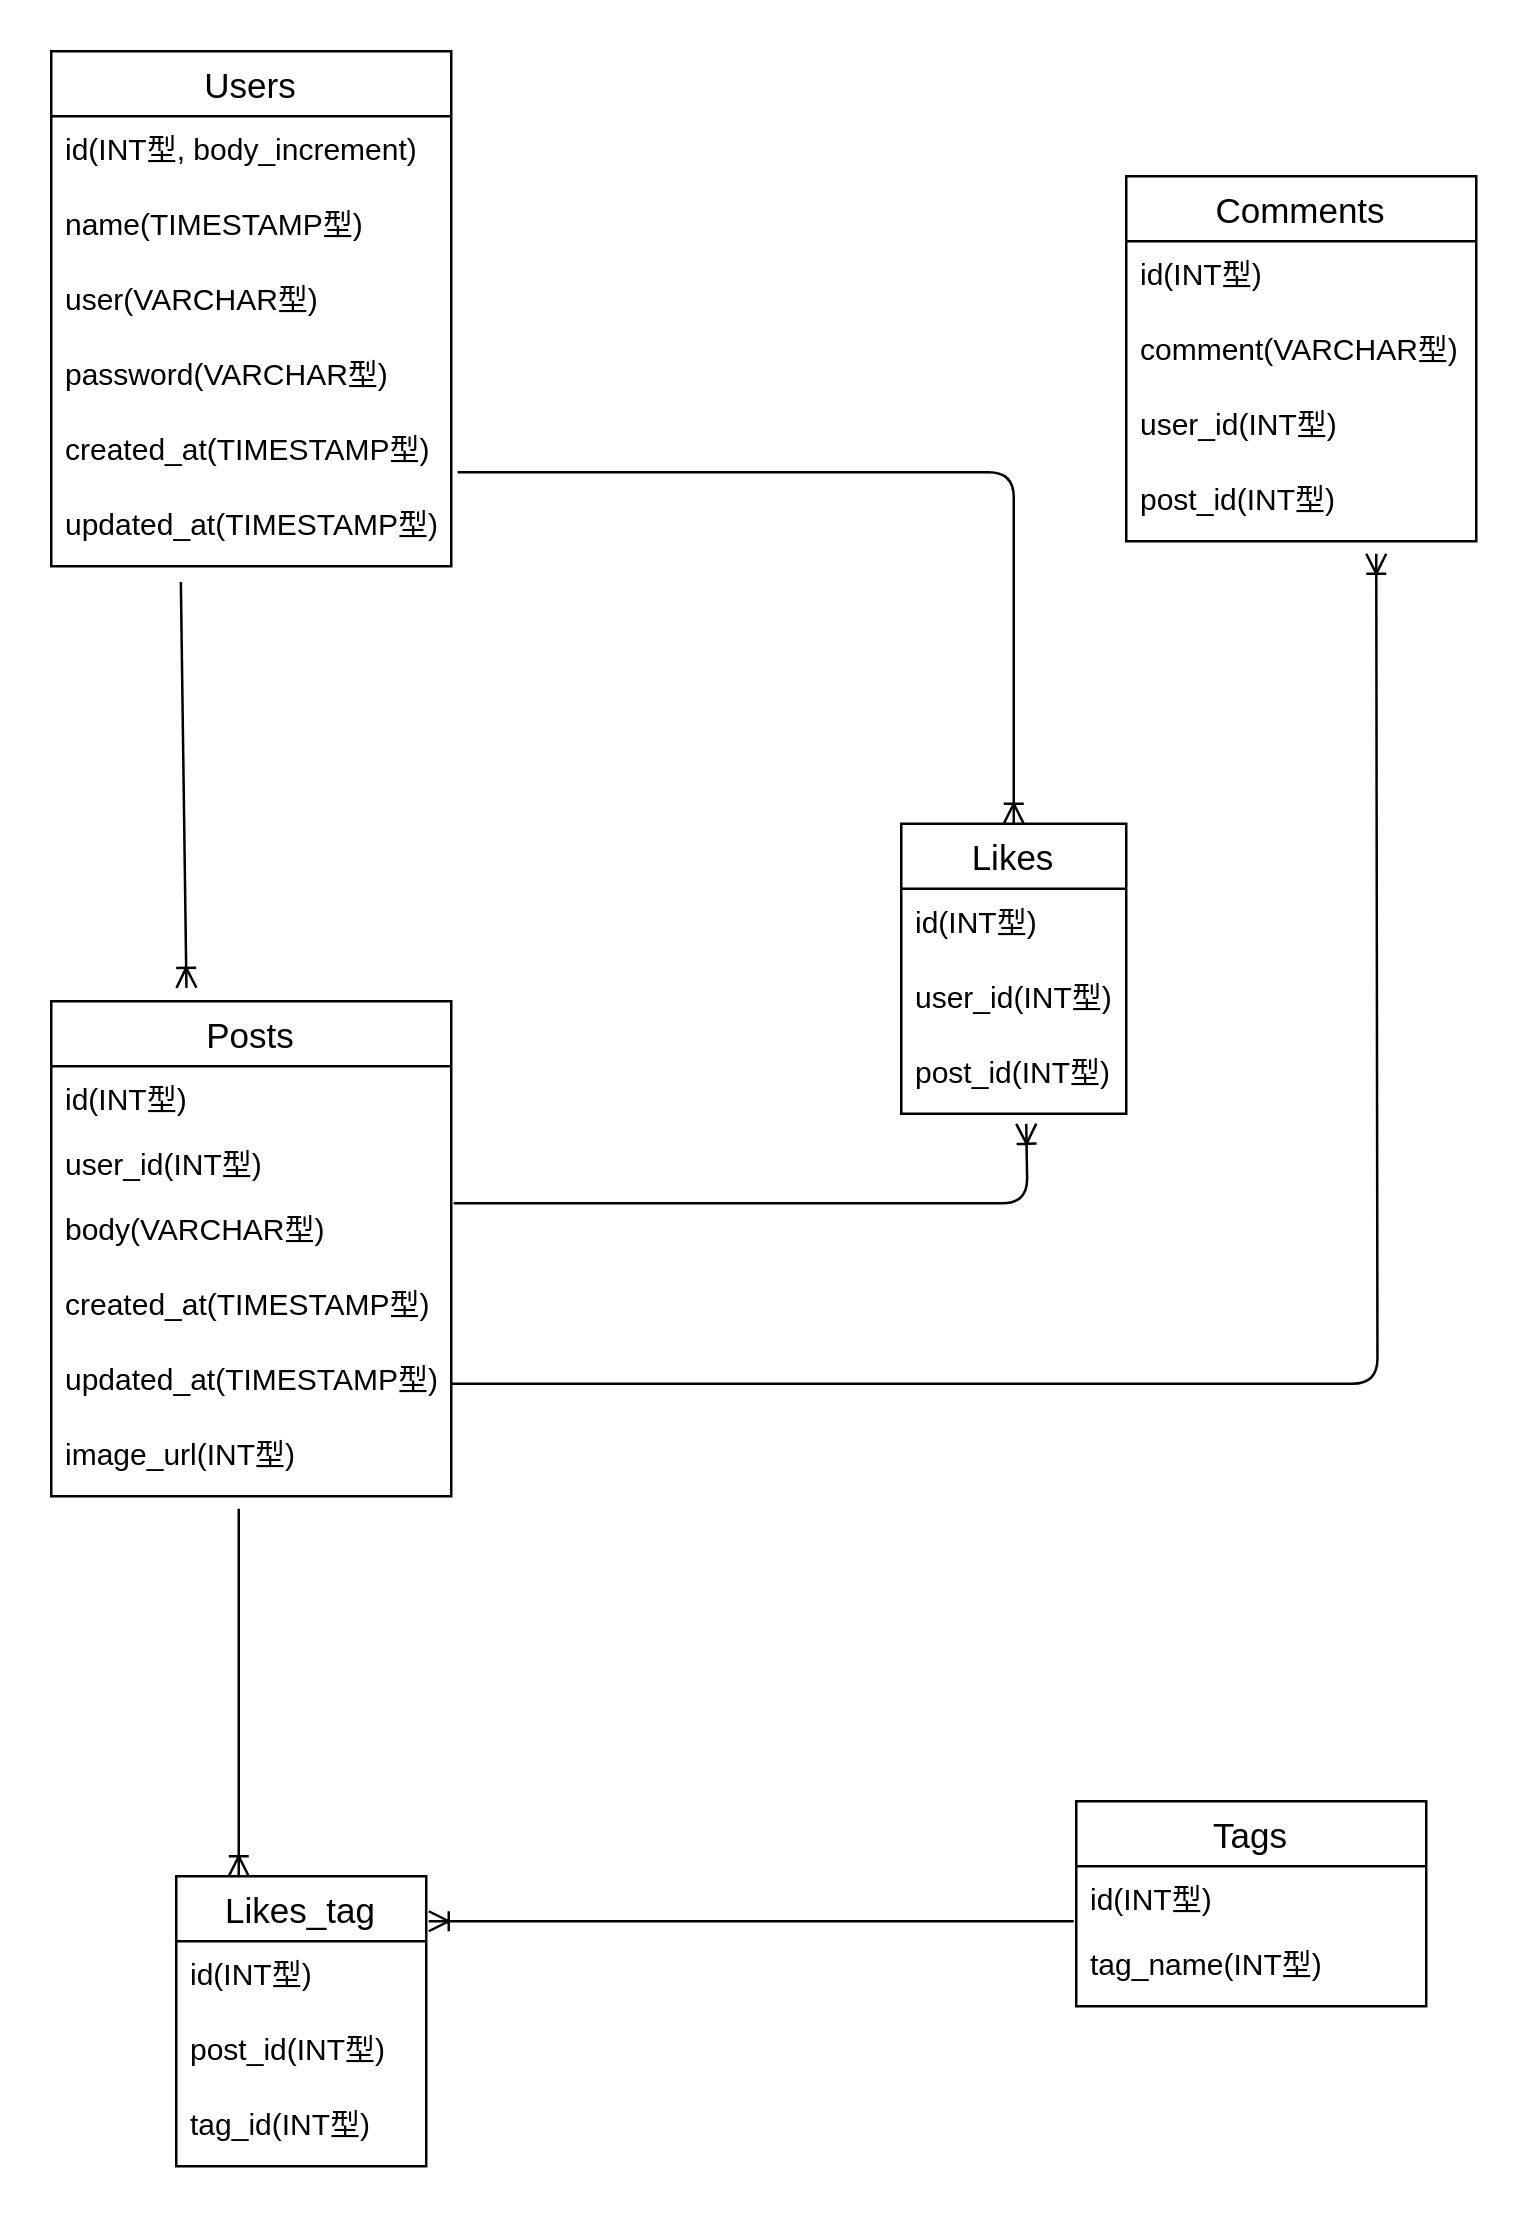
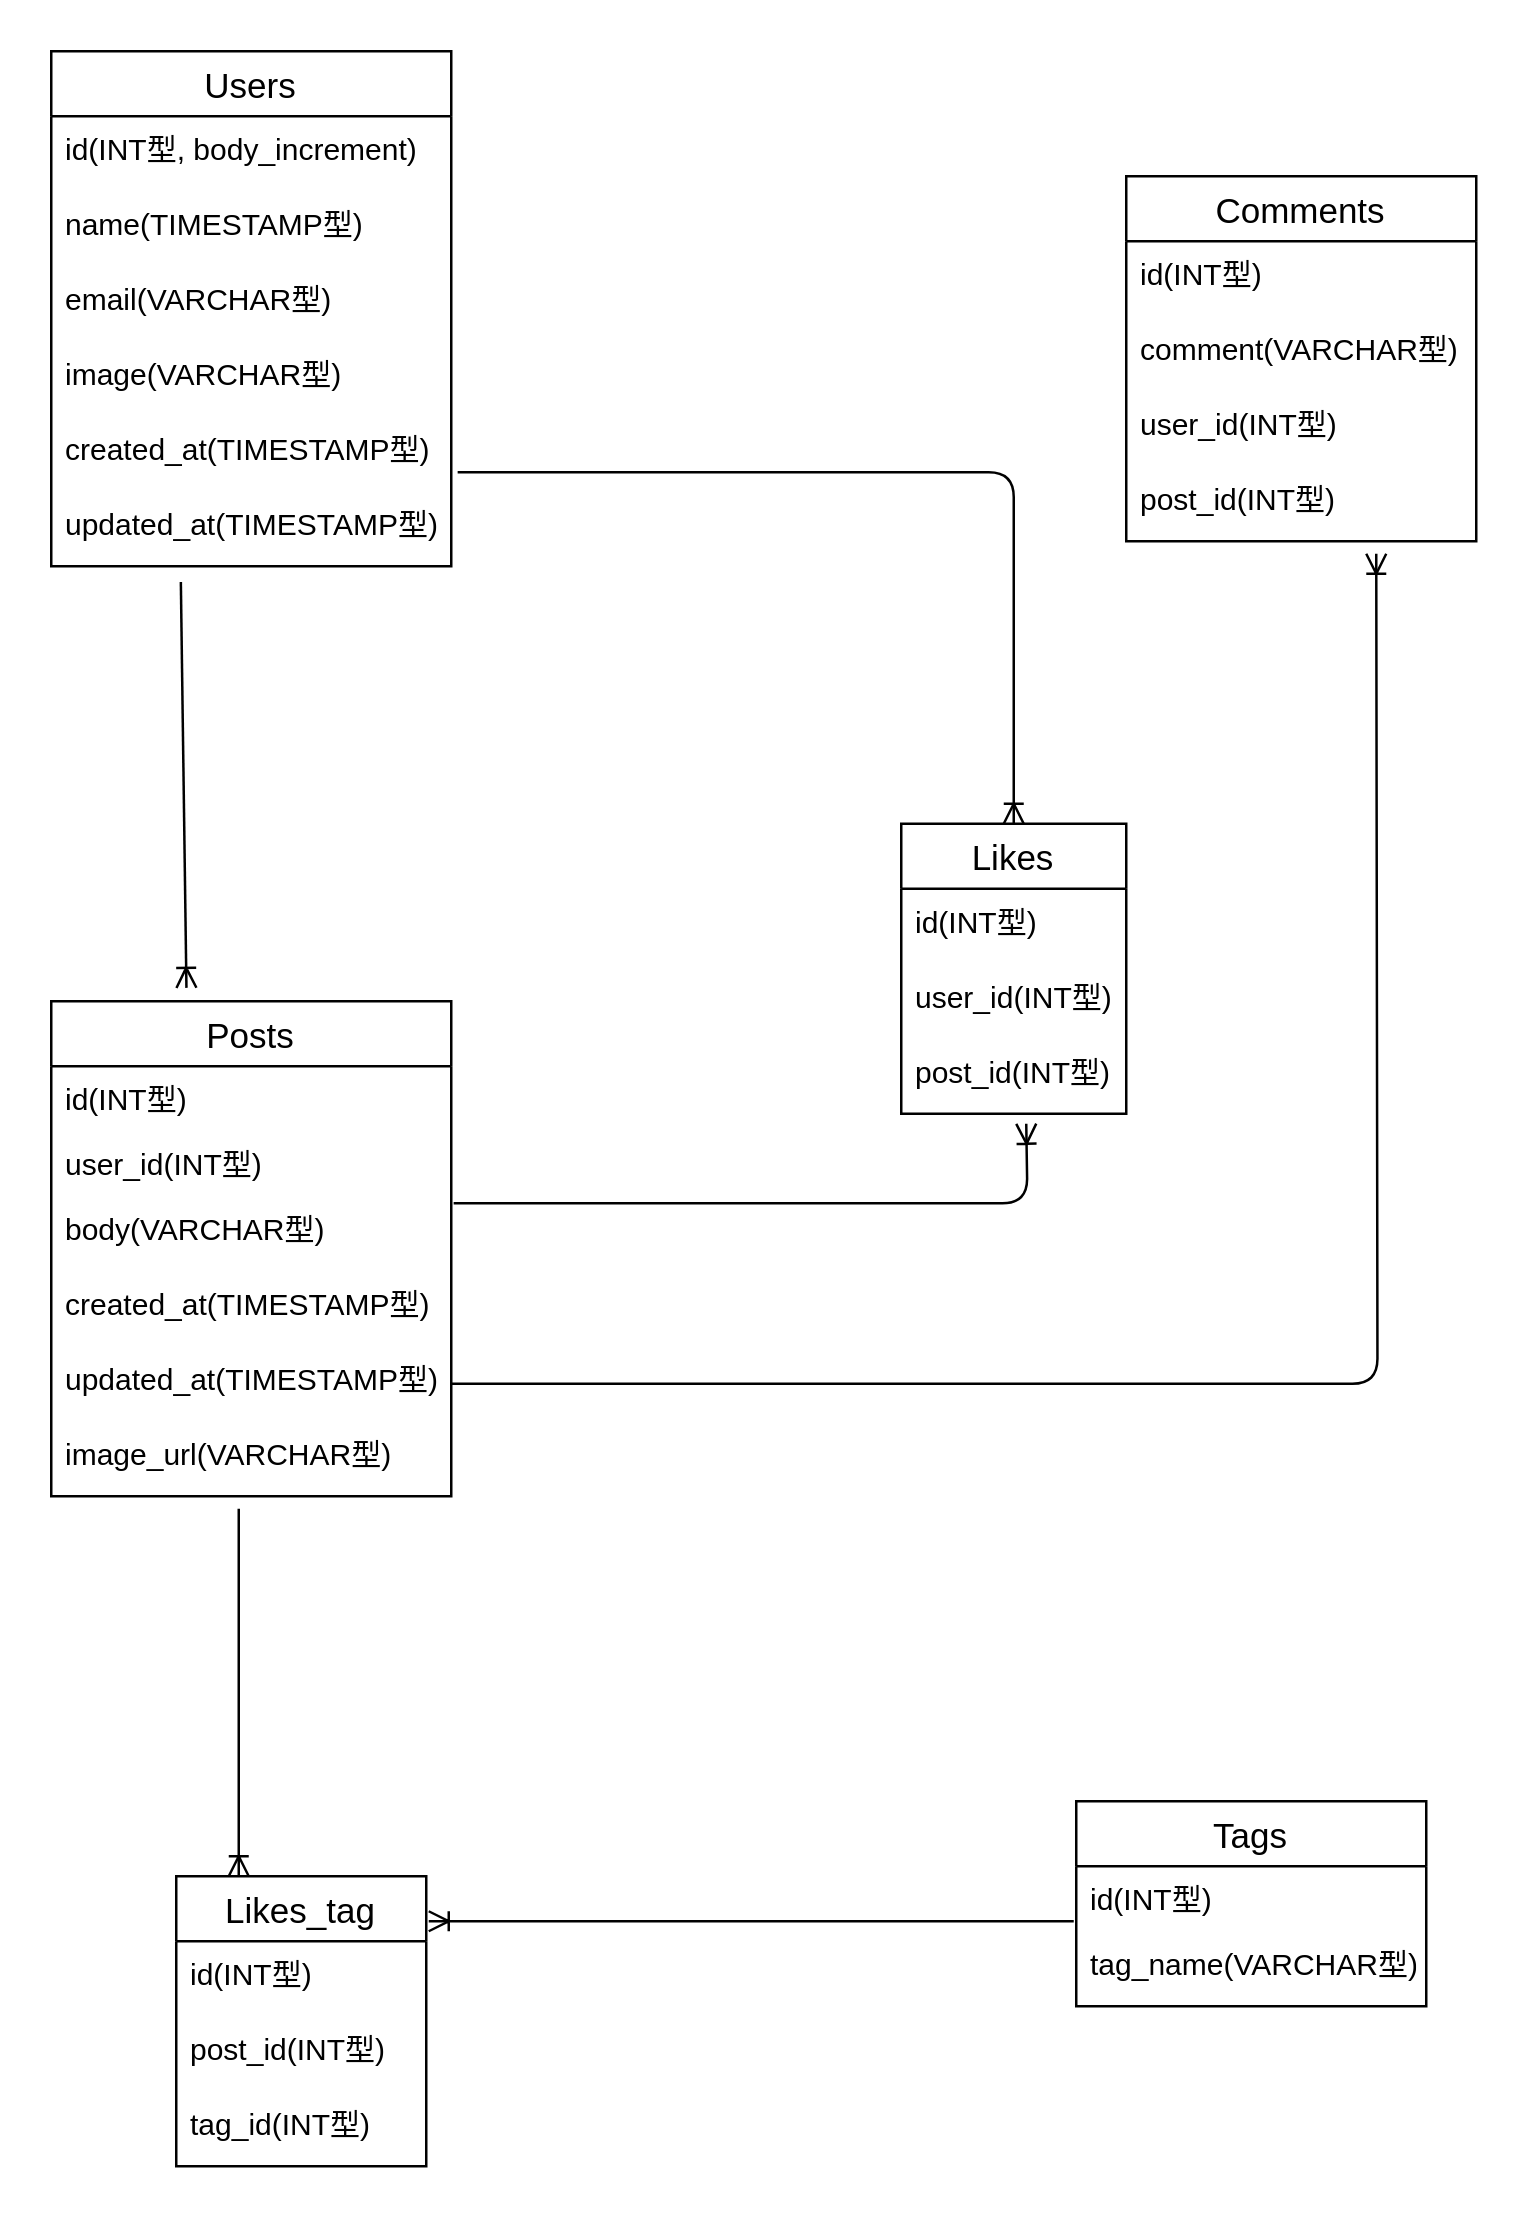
node "user(VARCHAR型)": label "user(VARCHAR型)" -> "email(VARCHAR型)"
node "password(VARCHAR型)": label "password(VARCHAR型)" -> "image(VARCHAR型)"
node "image_url(INT型)": label "image_url(INT型)" -> "image_url(VARCHAR型)"
node "tag_name(INT型)": label "tag_name(INT型)" -> "tag_name(VARCHAR型)"
